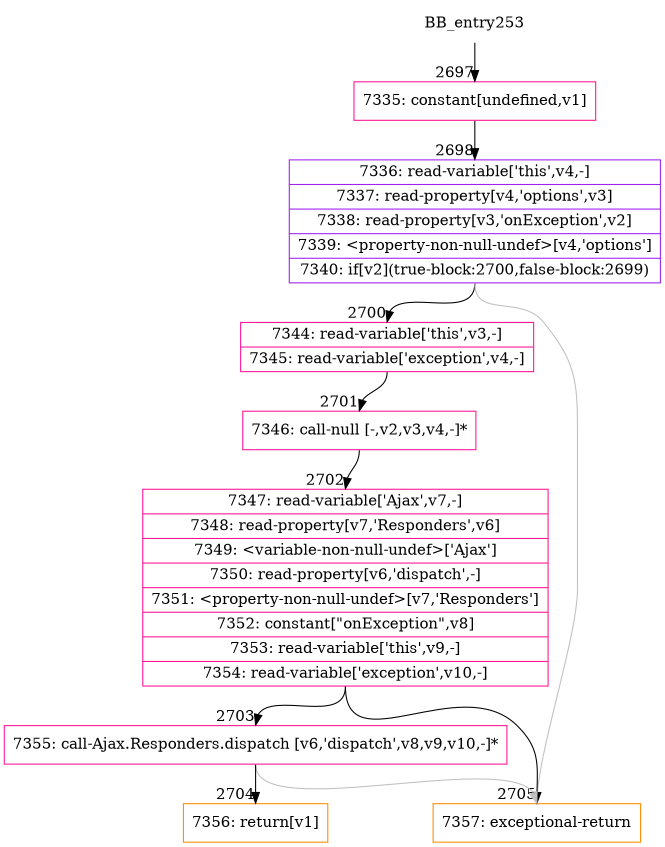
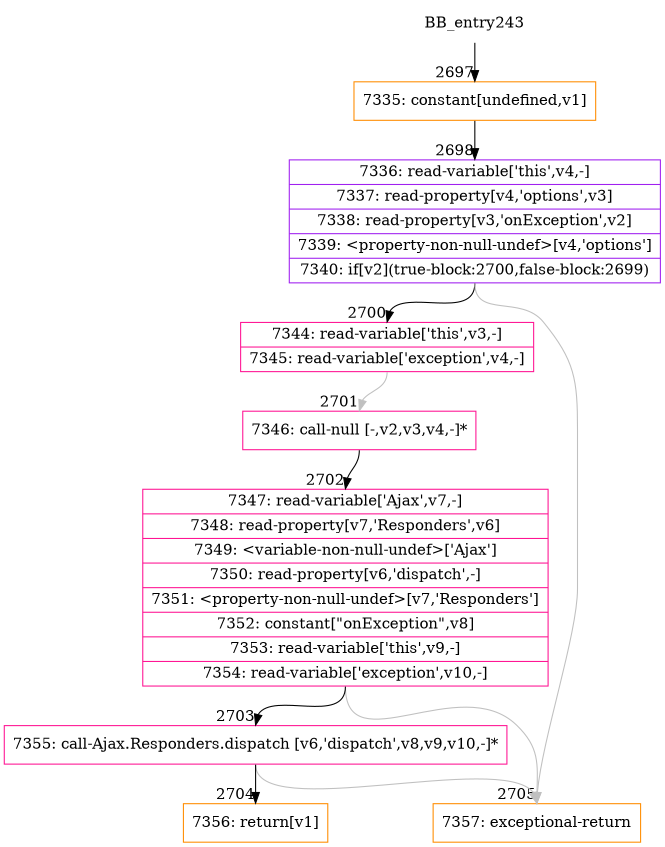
node "BB_entry253": label "BB_entry253" -> "BB_entry243"
node "7335: constant[undefined,v1]": color deeppink -> darkorange
edge "7344: read-variable['this',v3,-]" -> "7346: call-null [-,v2,v3,v4,-]*": color black -> gray
edge "7347: read-variable['Ajax',v7,-]" -> "7357: exceptional-return": color black -> gray
